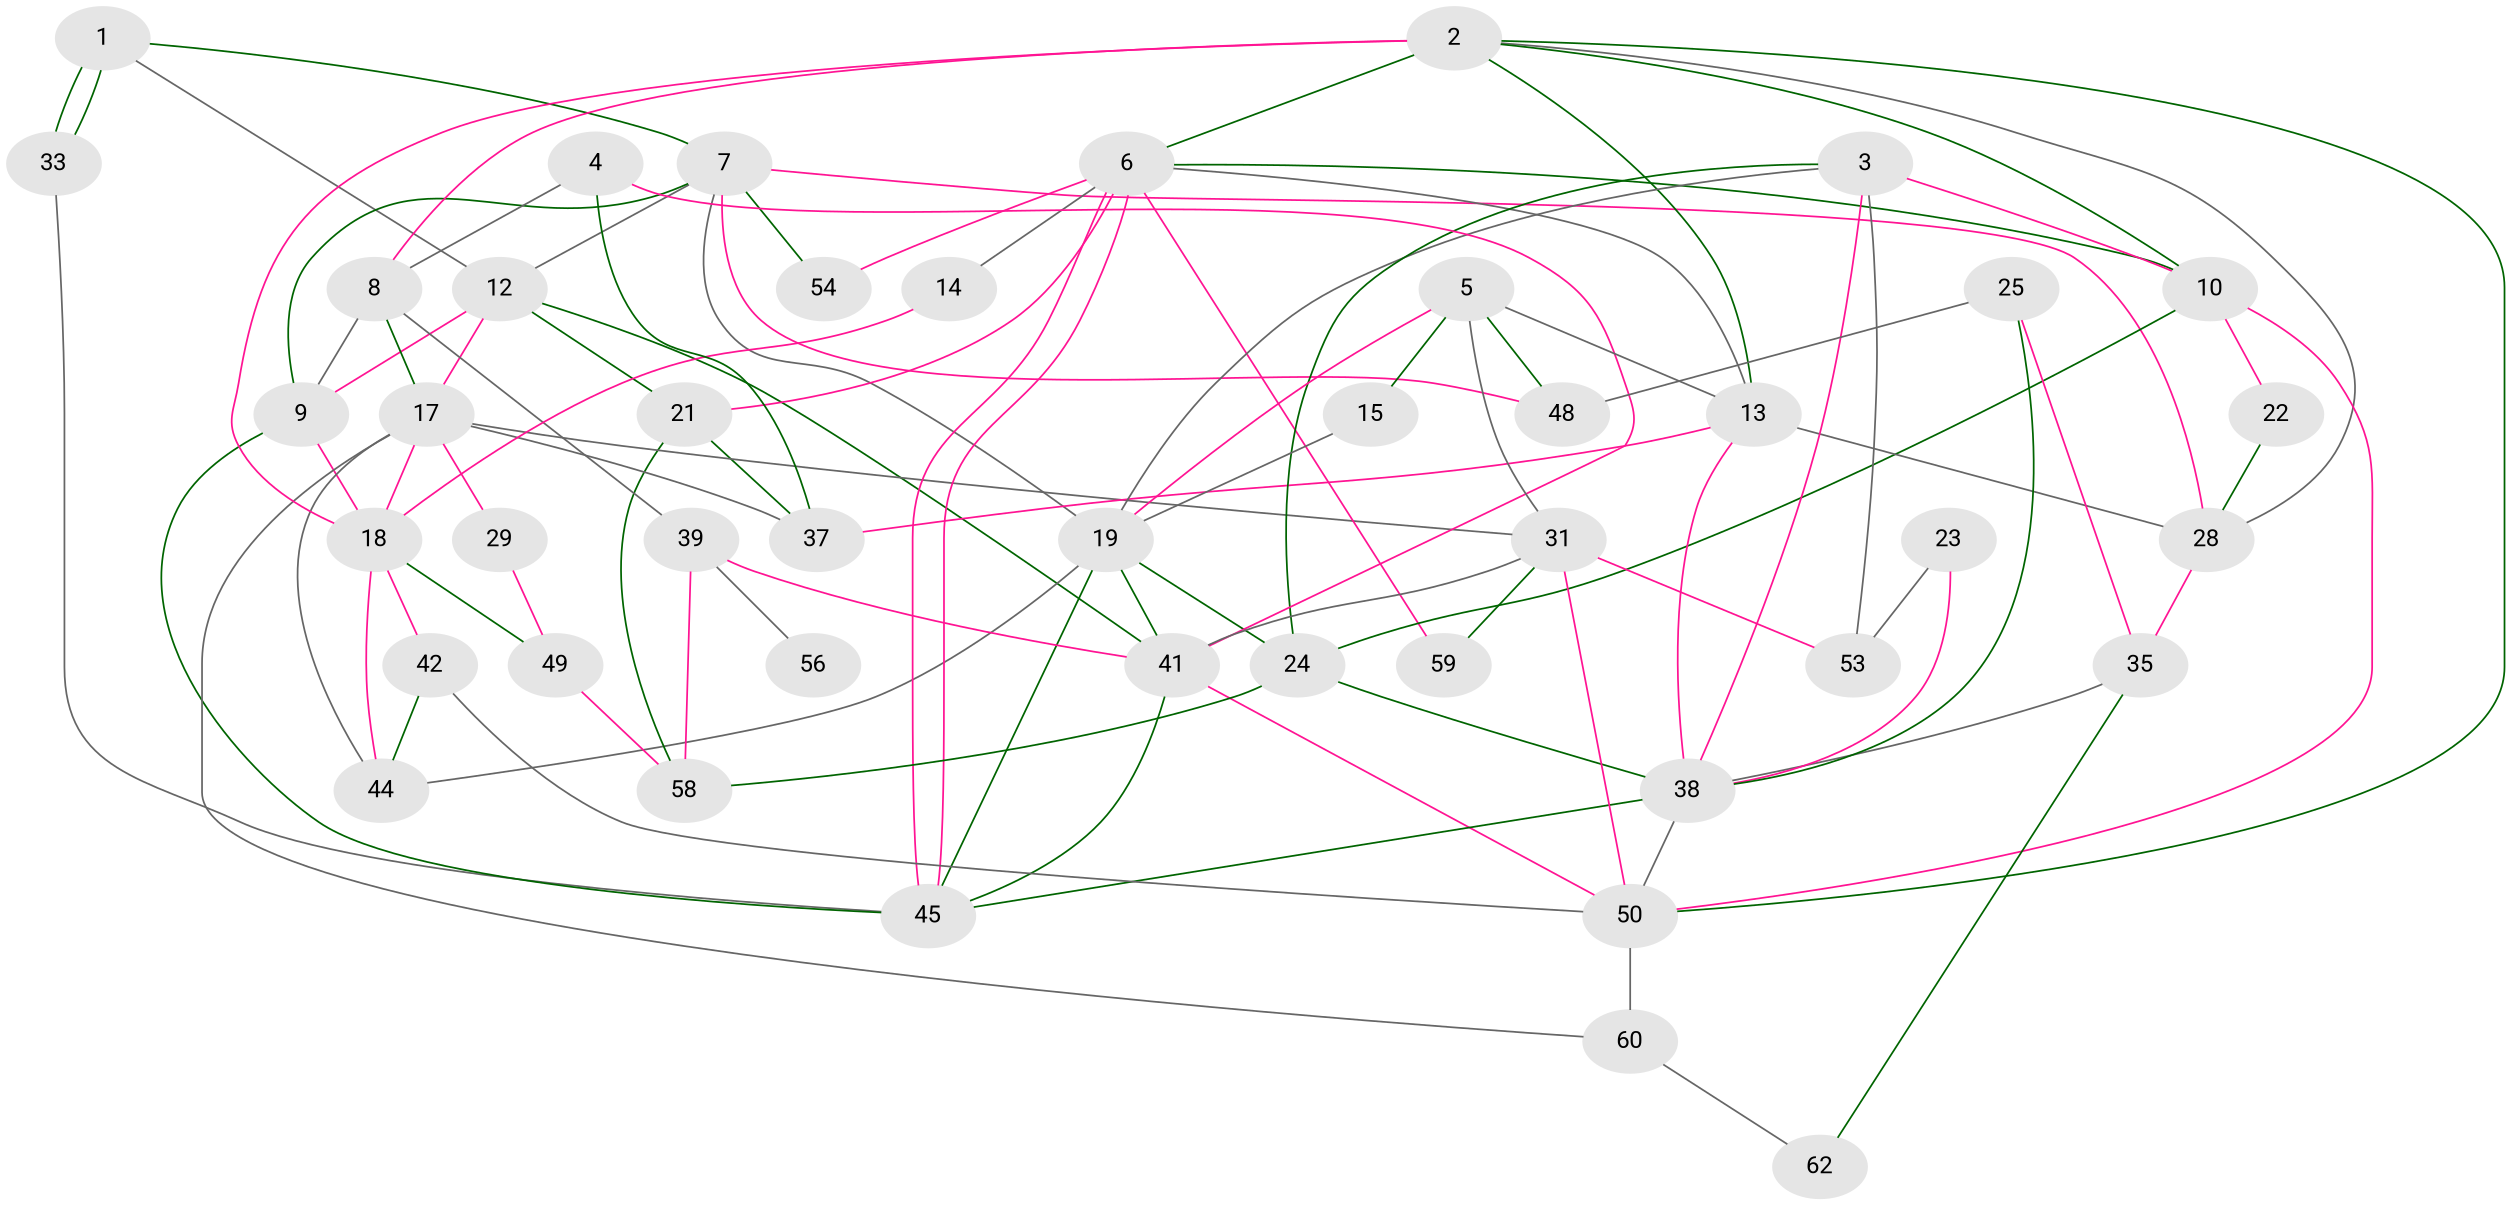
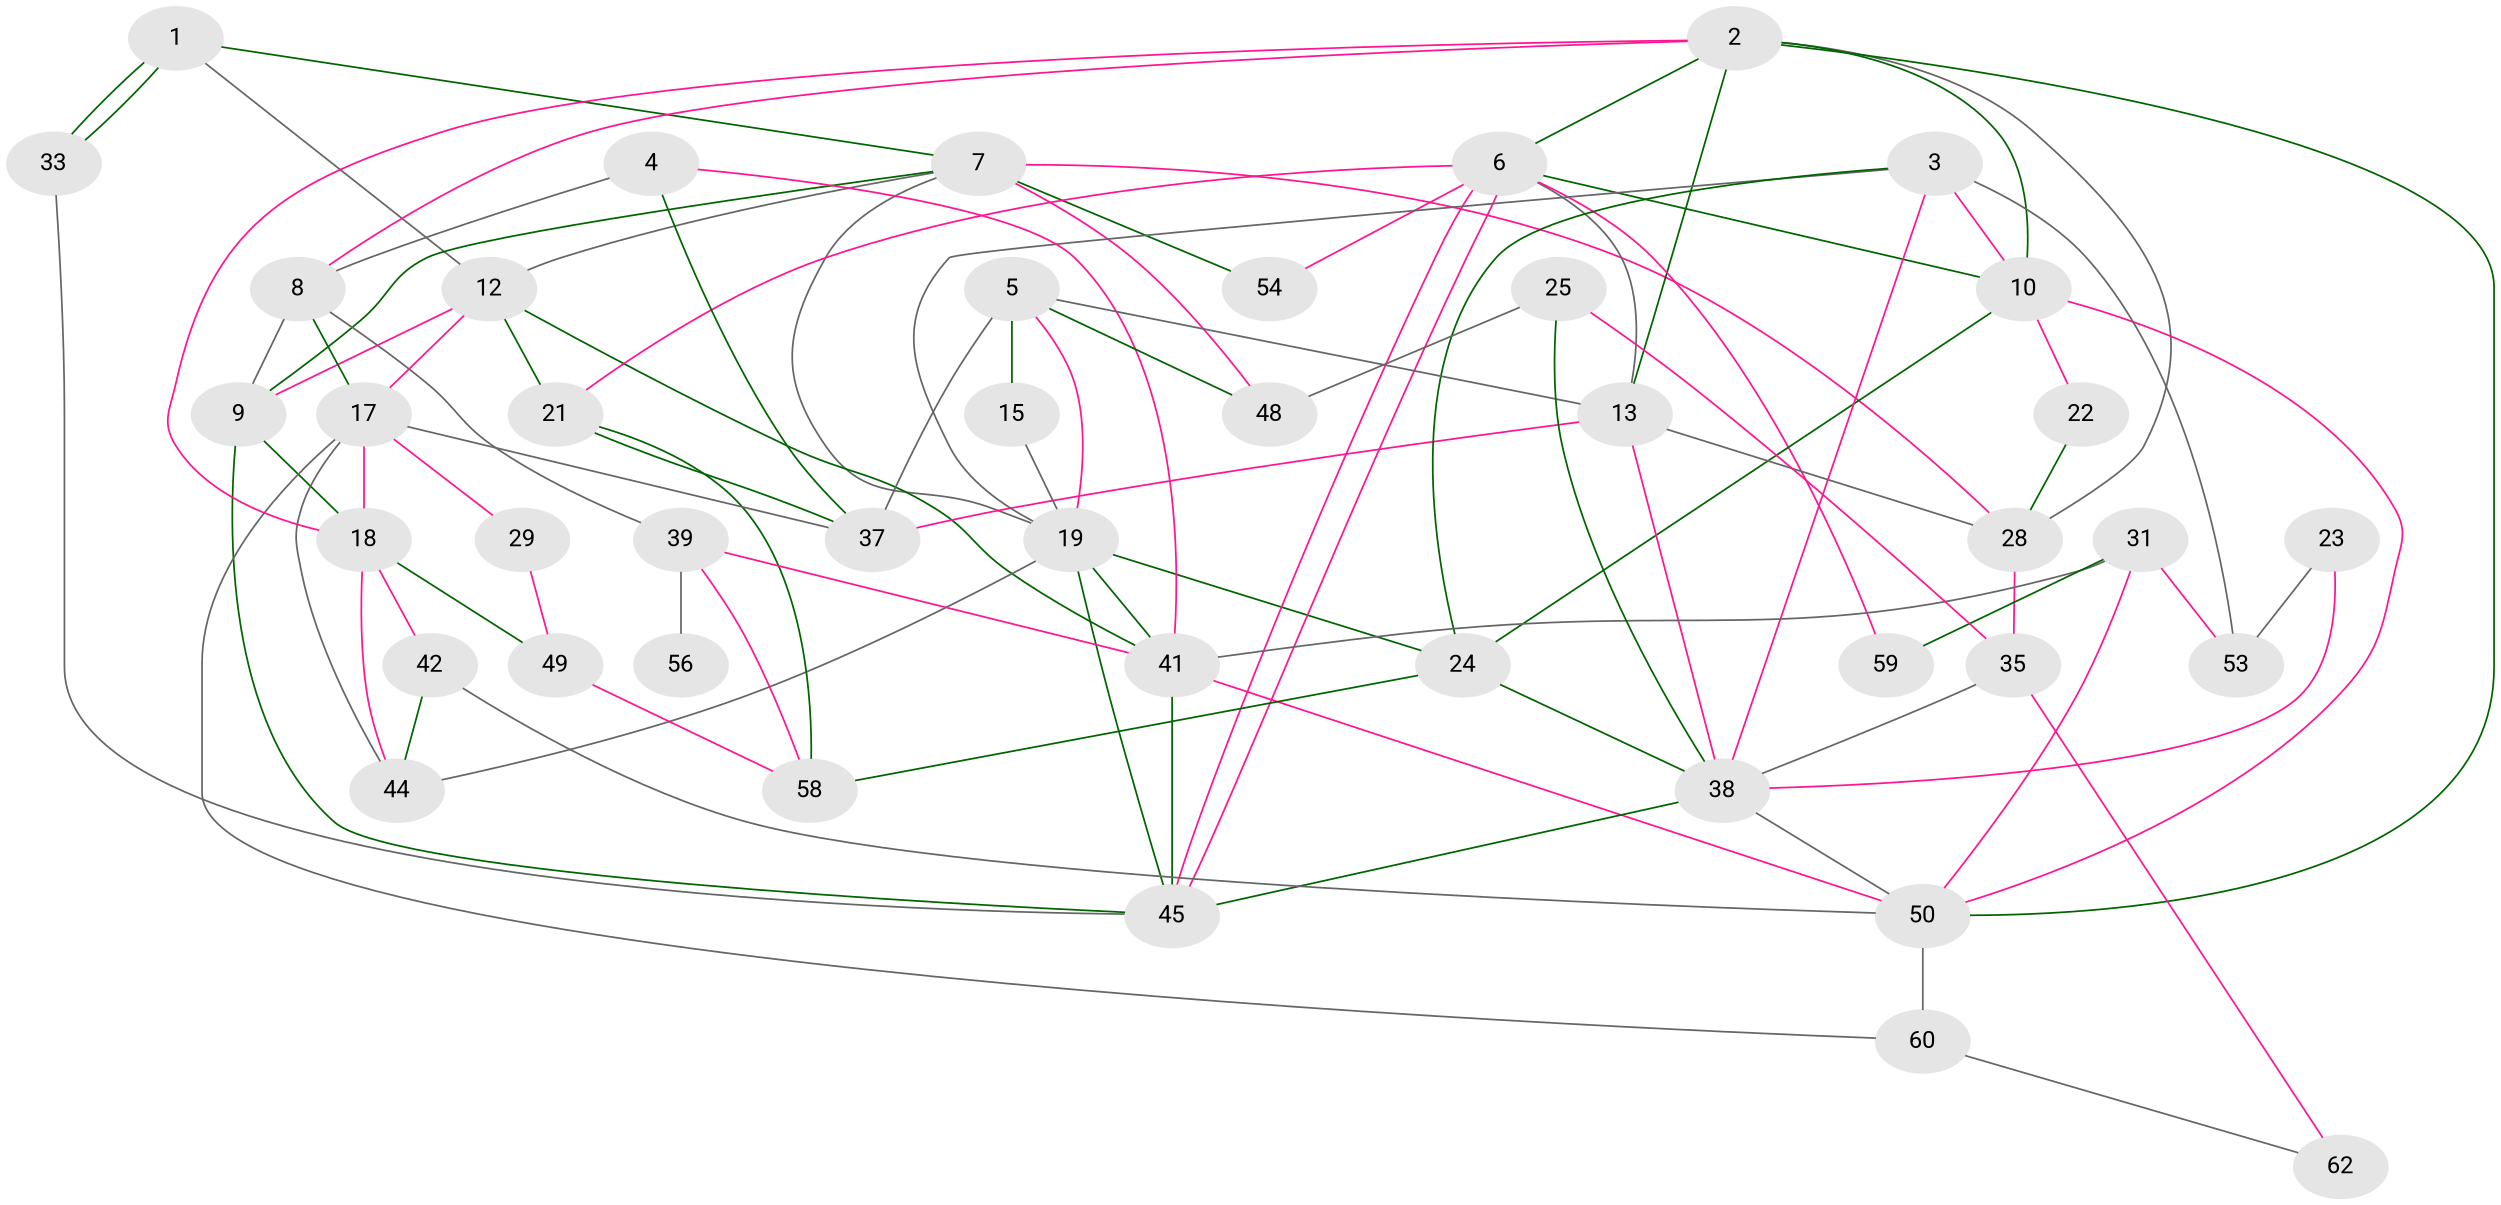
node "14": removed
edge "5" -- "31": now "5" -- "37"
edge "9" -- "18": color deeppink -> darkgreen
edge "17" -- "31": removed
edge "35" -- "62": color darkgreen -> deeppink
